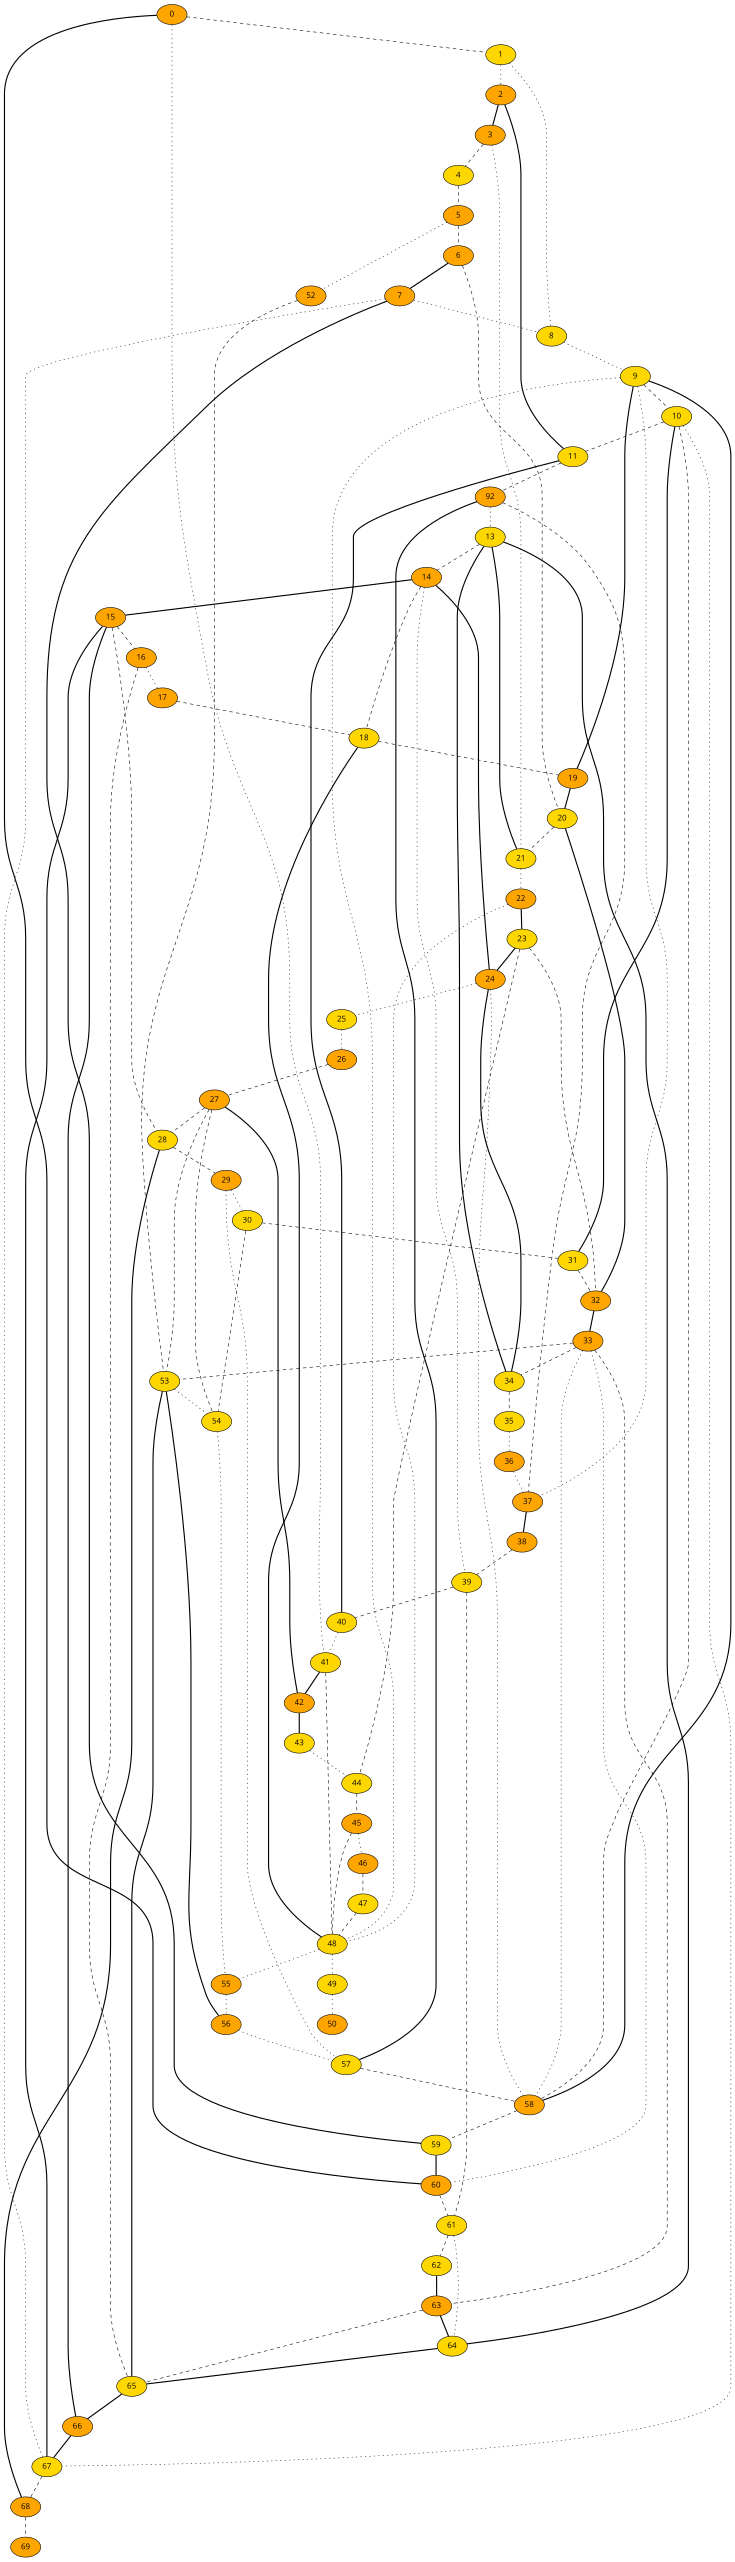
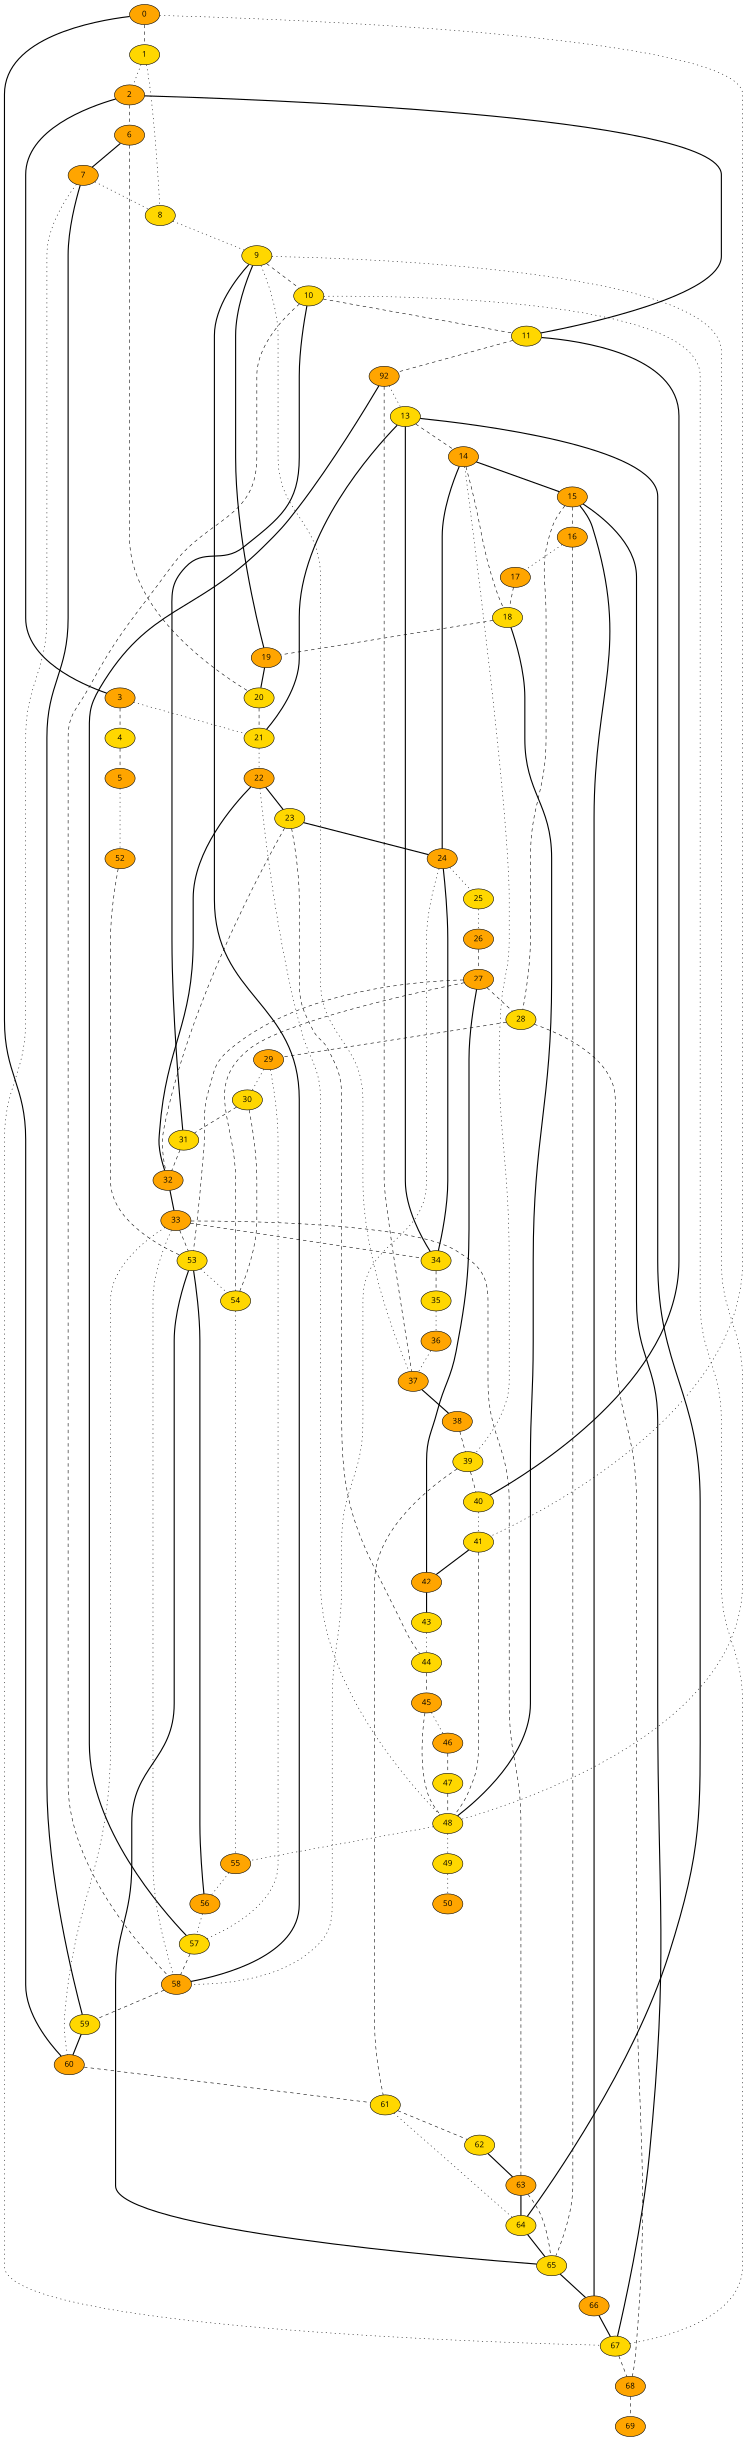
edge "5" -- "6": now "2" -- "6"
edge "20" -- "32": now "22" -- "32"
edge "28" -- "68": style bold -> dashed
